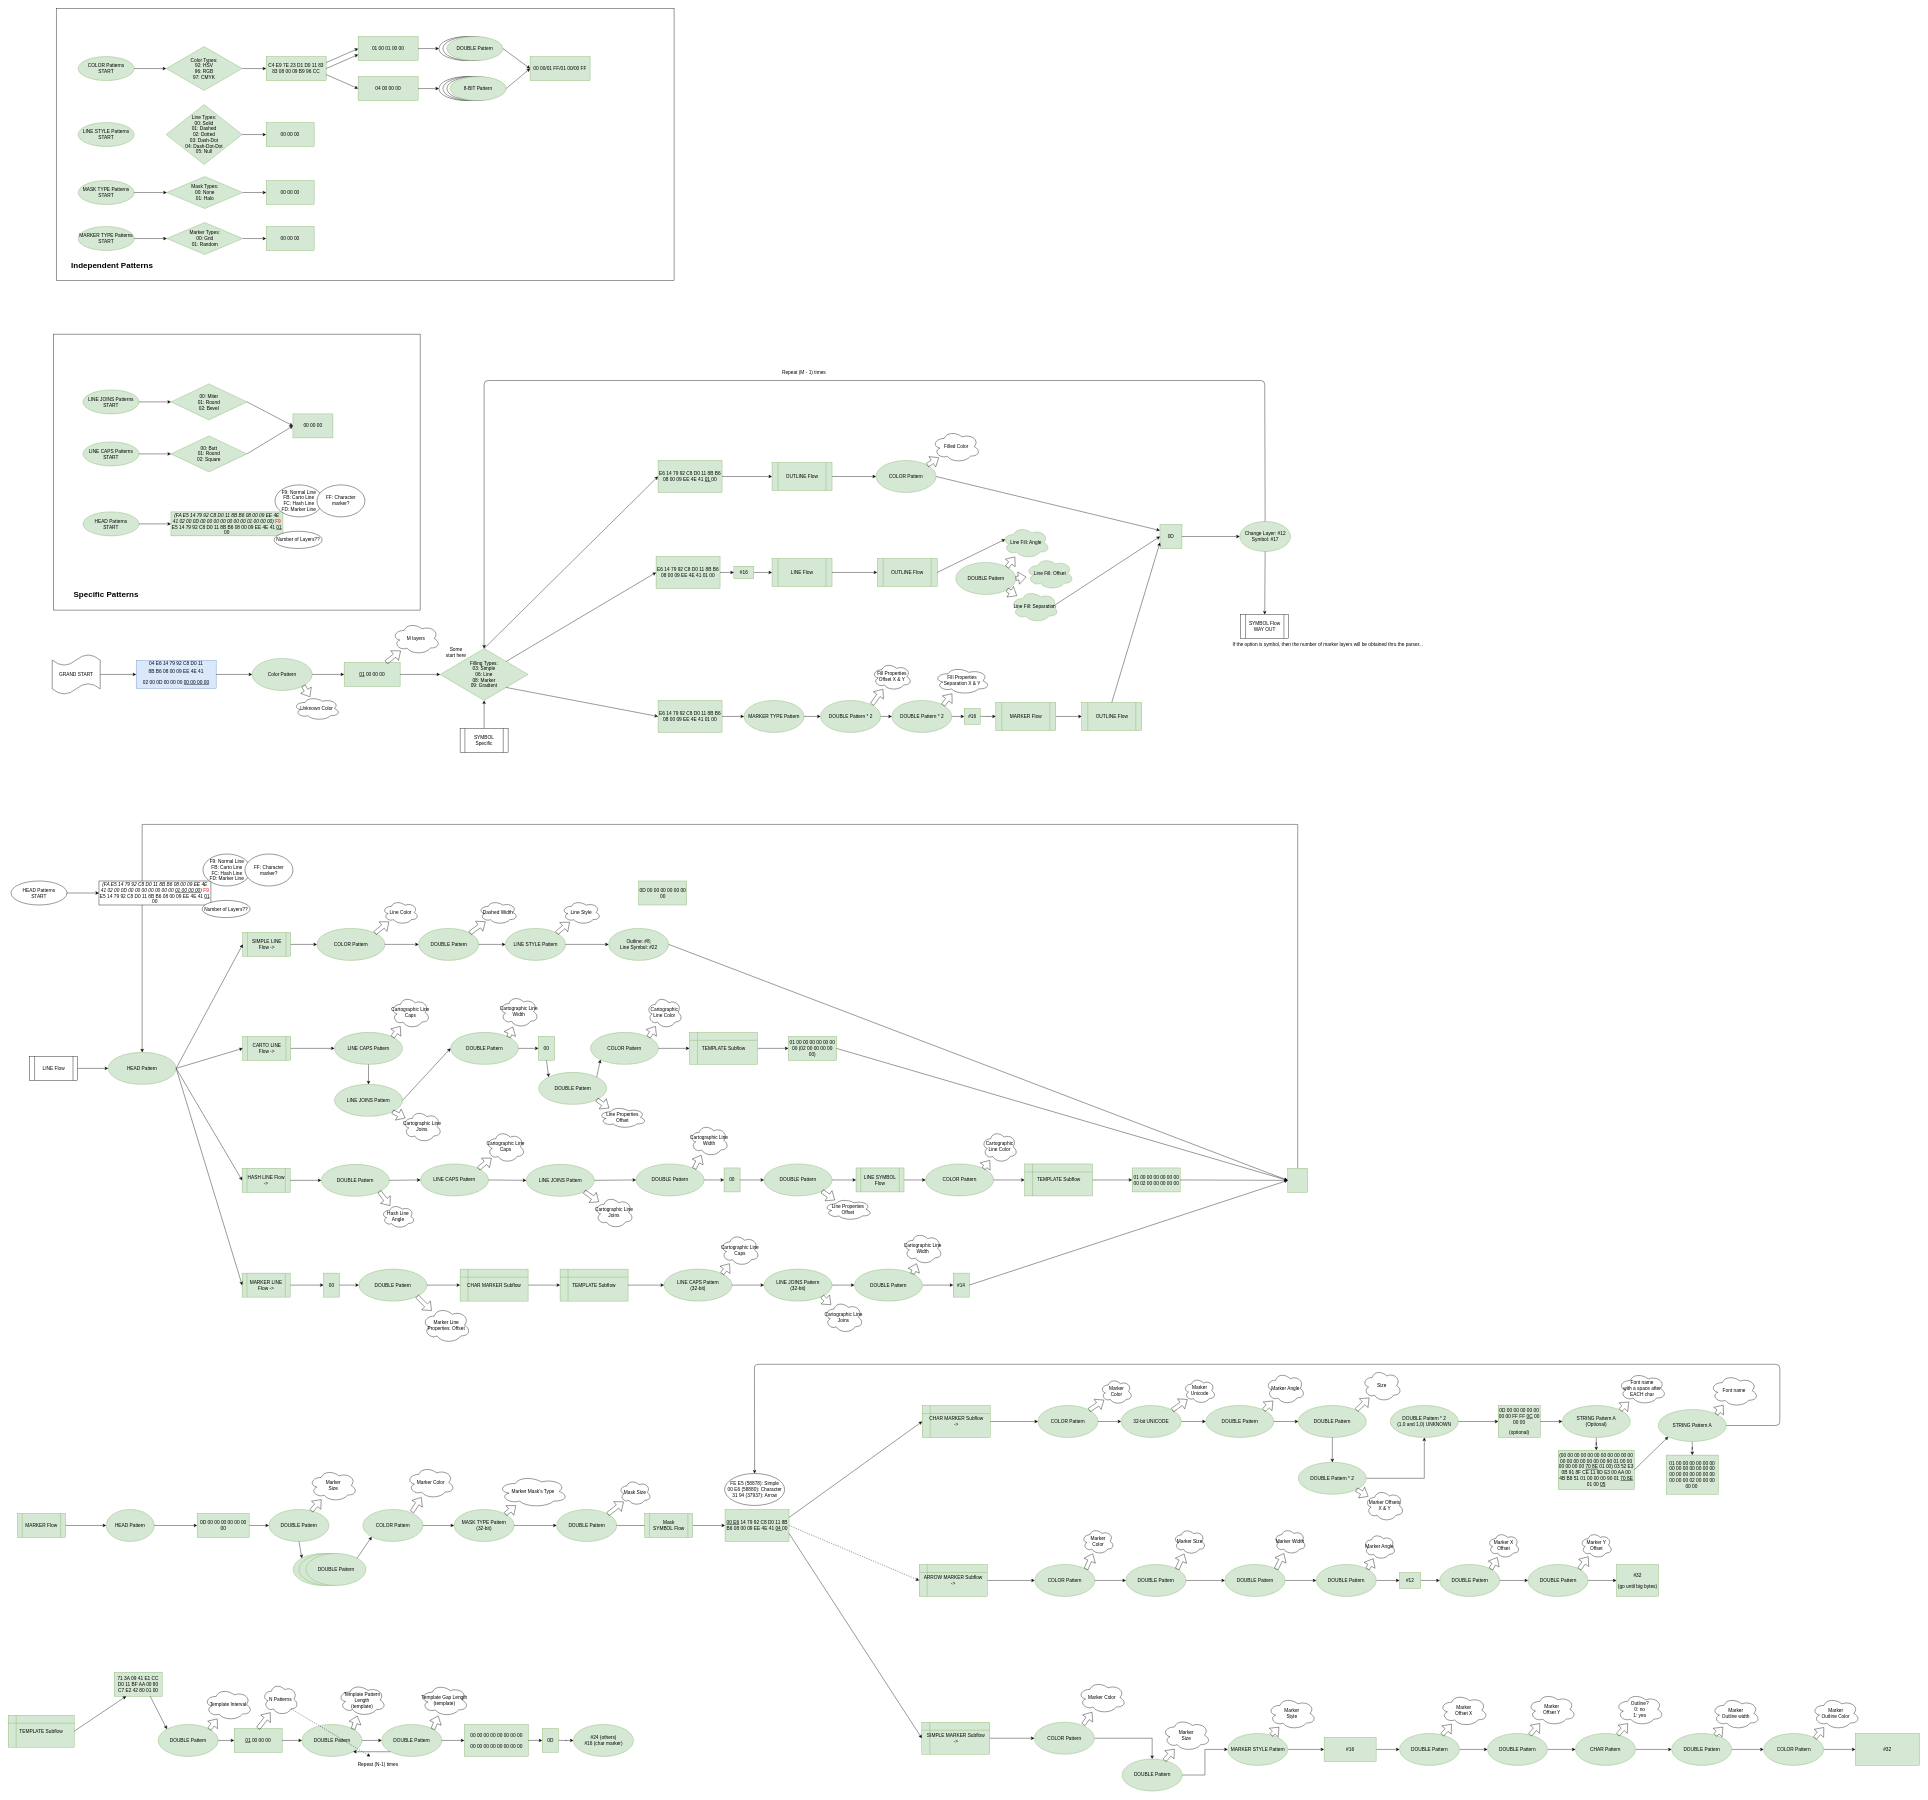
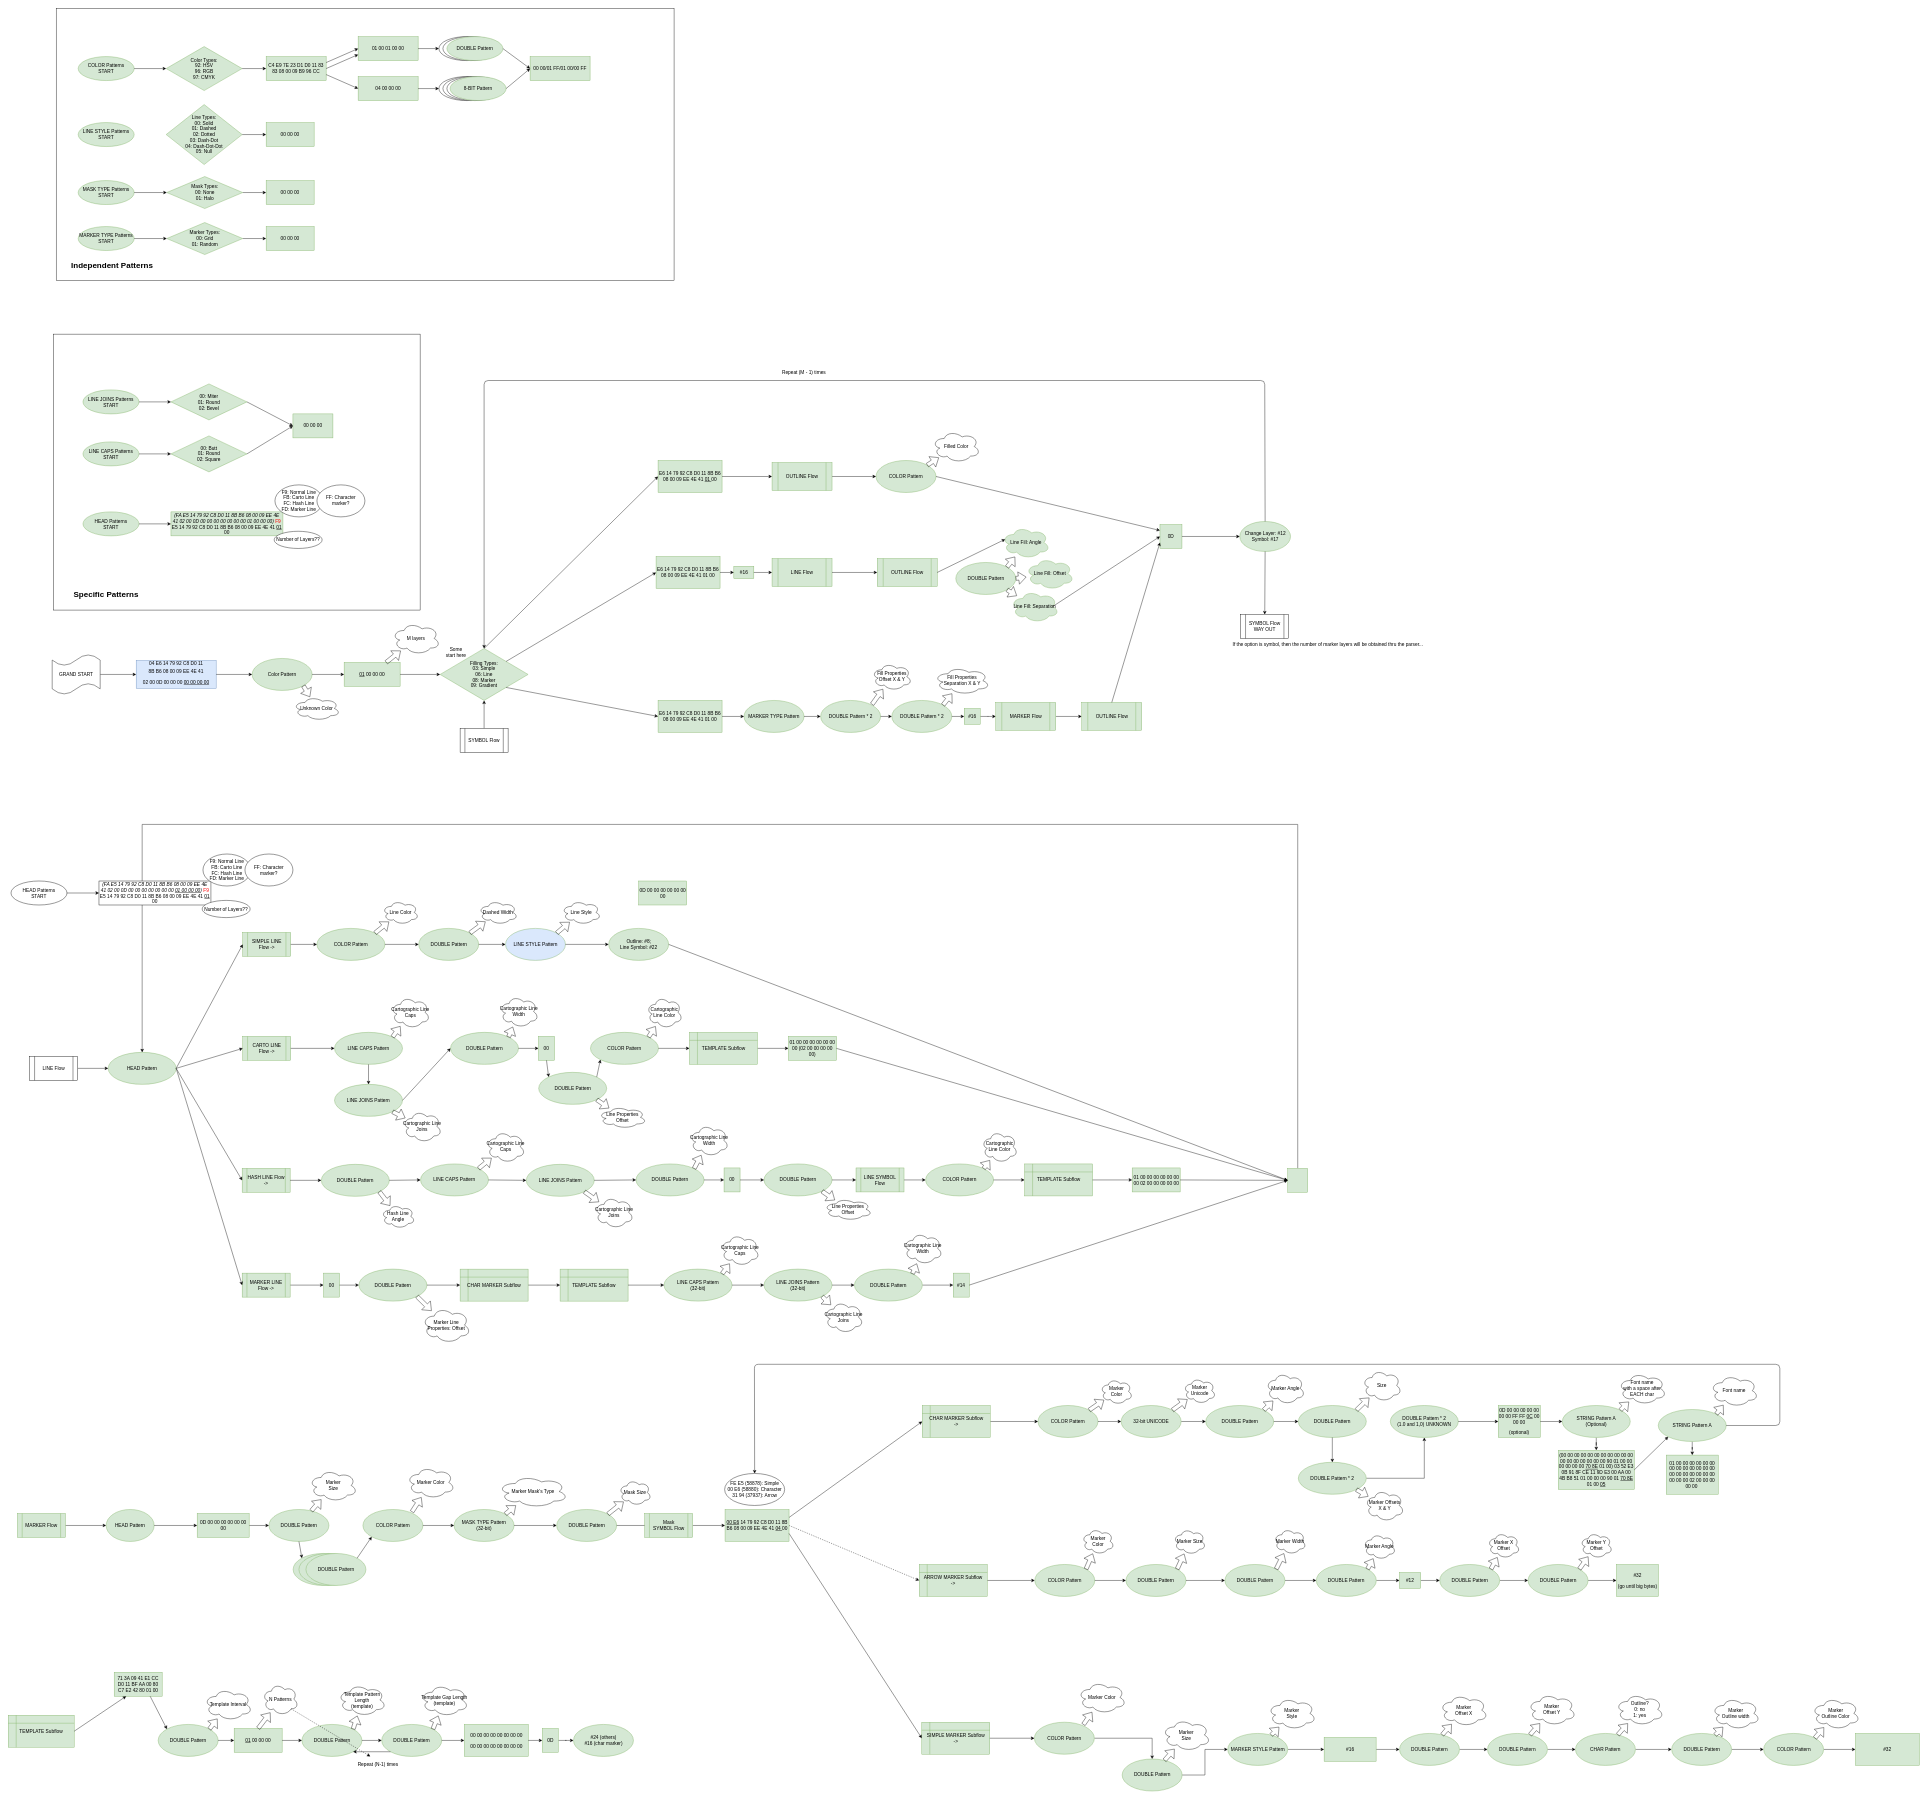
node "SYMBOL Specific": label "SYMBOL Specific" -> "SYMBOL Flow"
node "LINE STYLE Pattern": fillcolor #d5e8d4 -> #dae8fc
